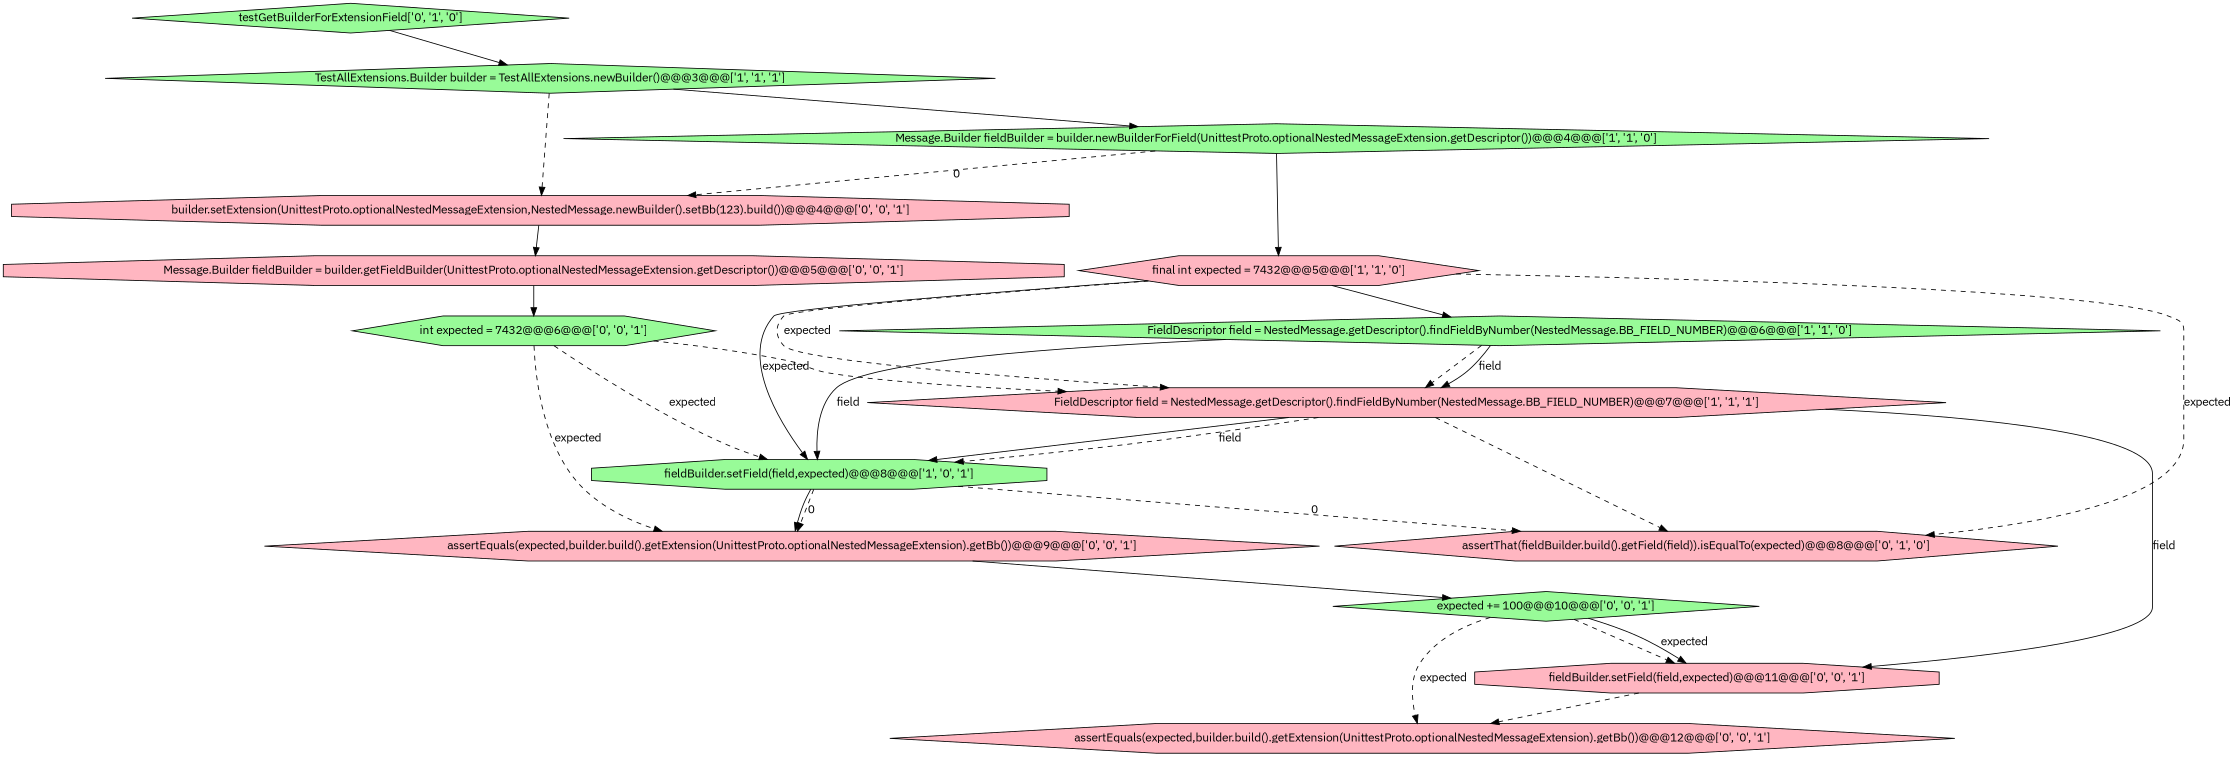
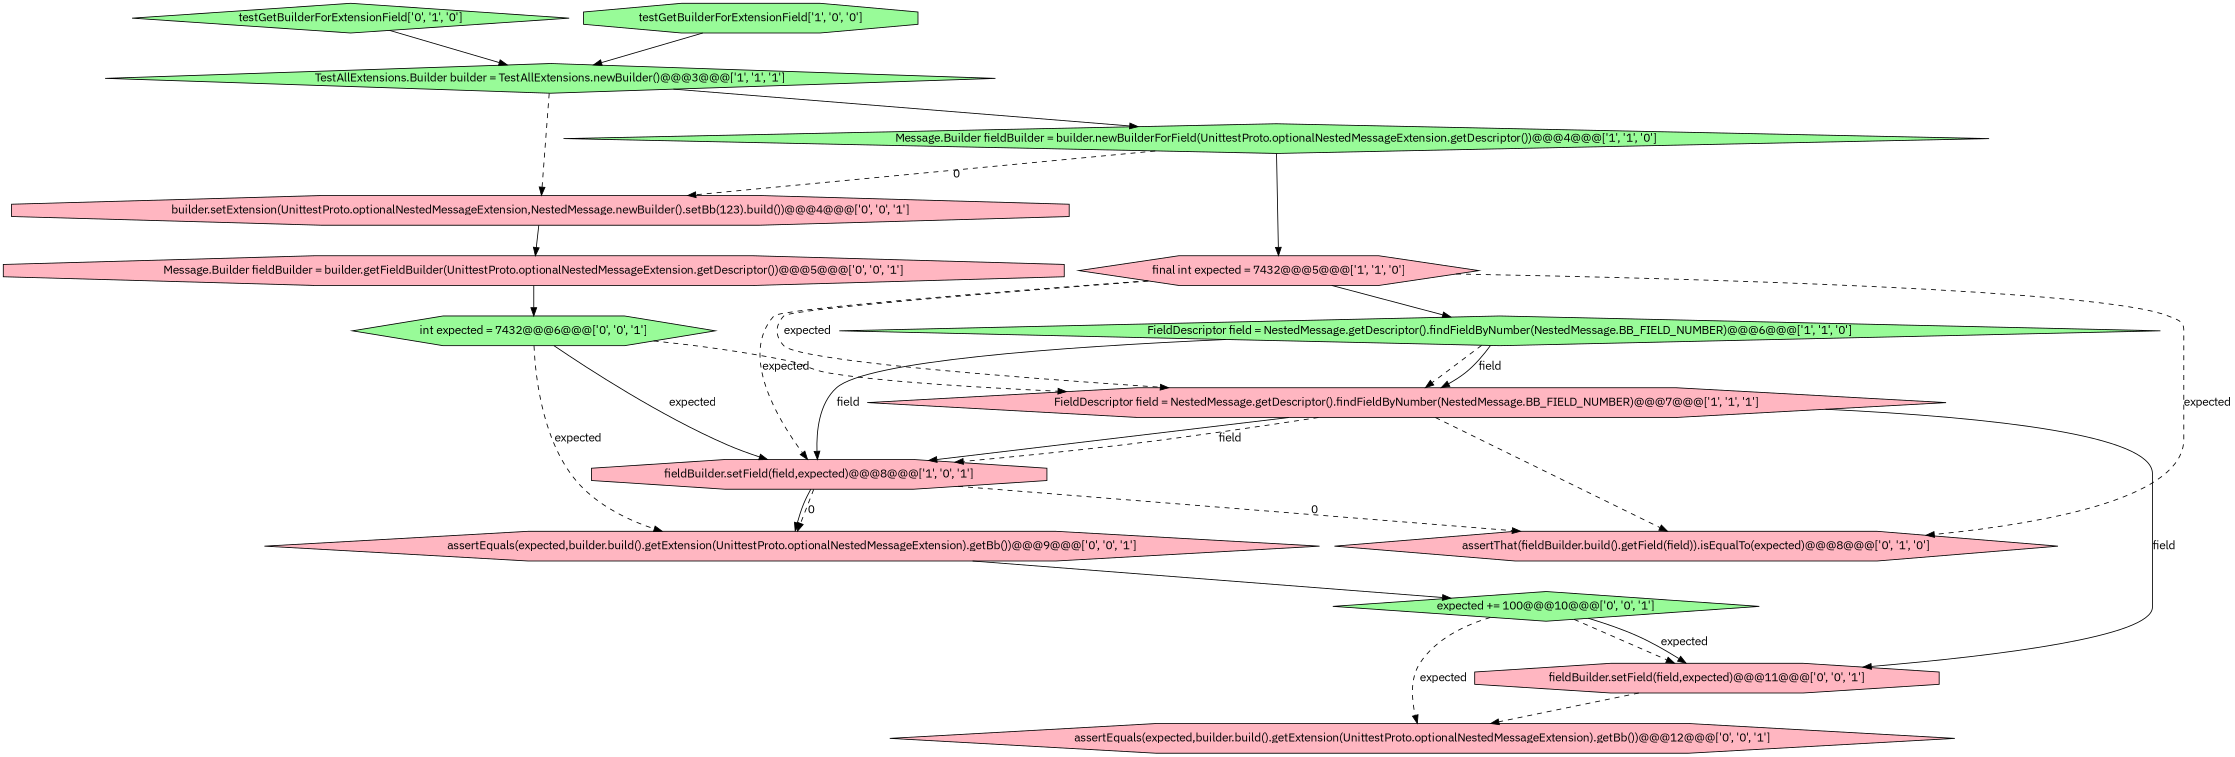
node "testGetBuilderForExtensionField['1', '0', '0']": added
edge "final int expected = 7432@@@5@@@['1', '1', '0']" -> "fieldBuilder.setField(field,expected)@@@8@@@['1', '0', '1']": style solid -> dashed
edge "int expected = 7432@@@6@@@['0', '0', '1']" -> "fieldBuilder.setField(field,expected)@@@8@@@['1', '0', '1']": style dashed -> solid
node "fieldBuilder.setField(field,expected)@@@8@@@['1', '0', '1']": fillcolor palegreen -> lightpink
